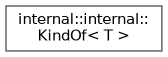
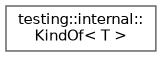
node "internal::internal:: KindOf< T >": label "internal::internal:: KindOf< T >" -> "testing::internal:: KindOf< T >"
